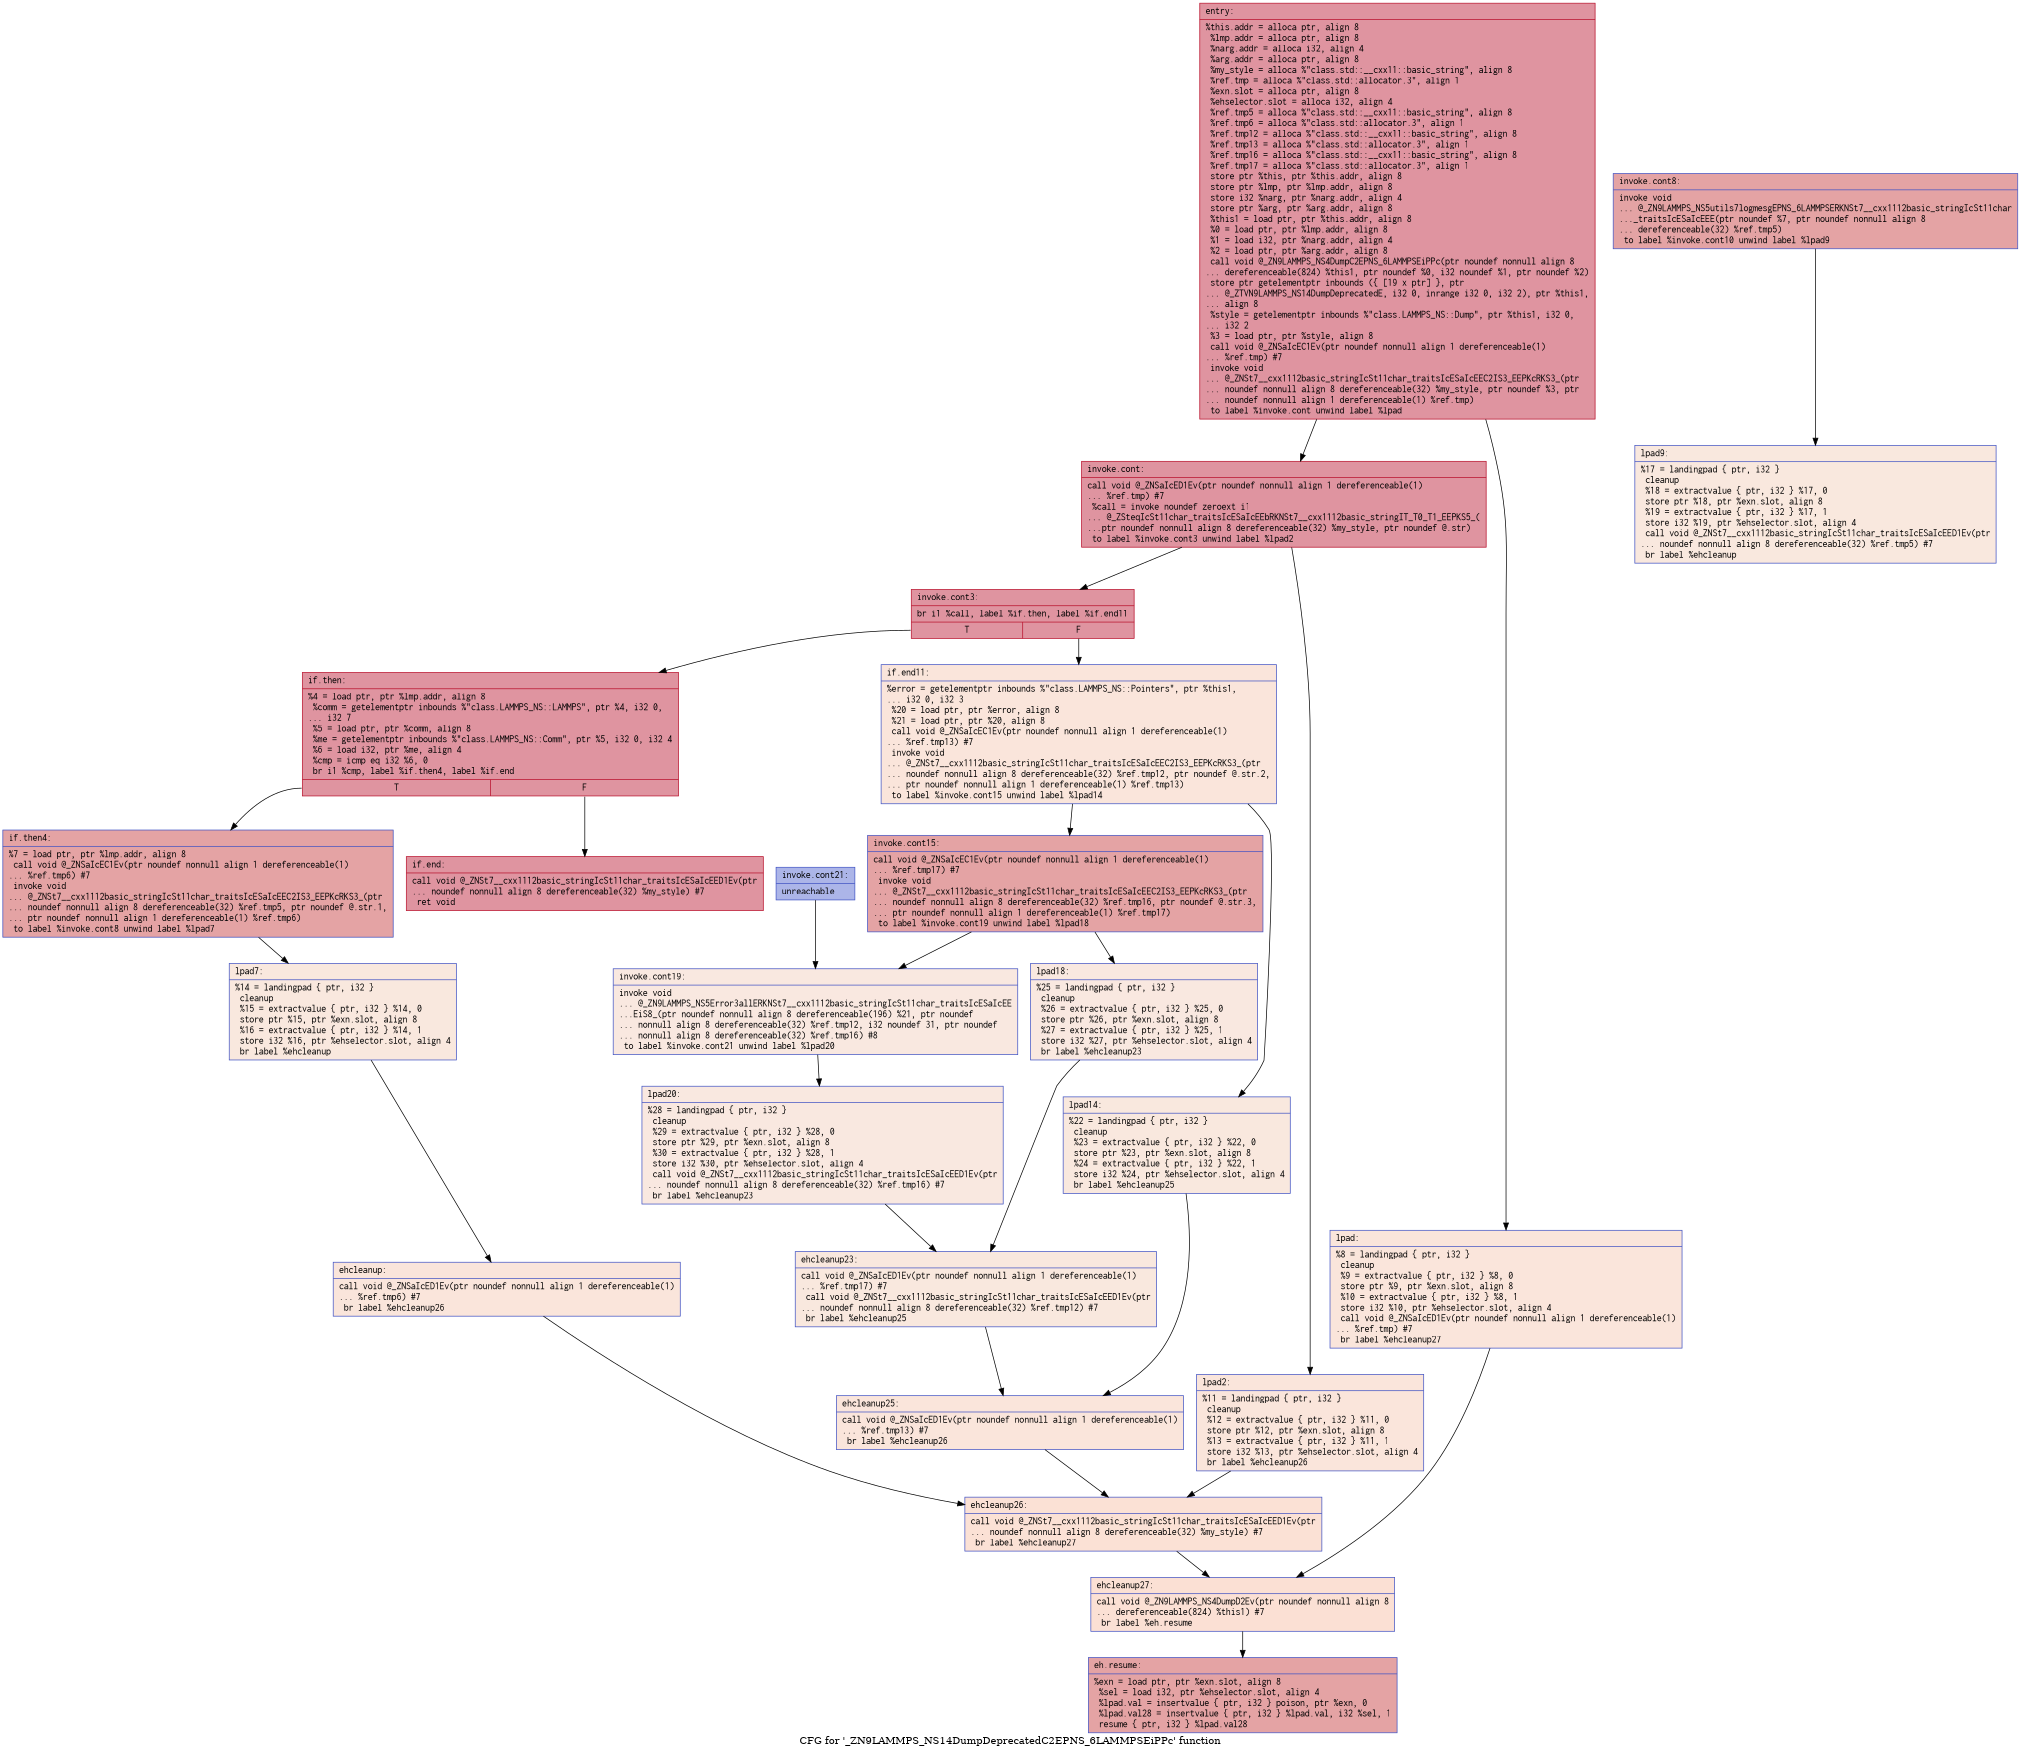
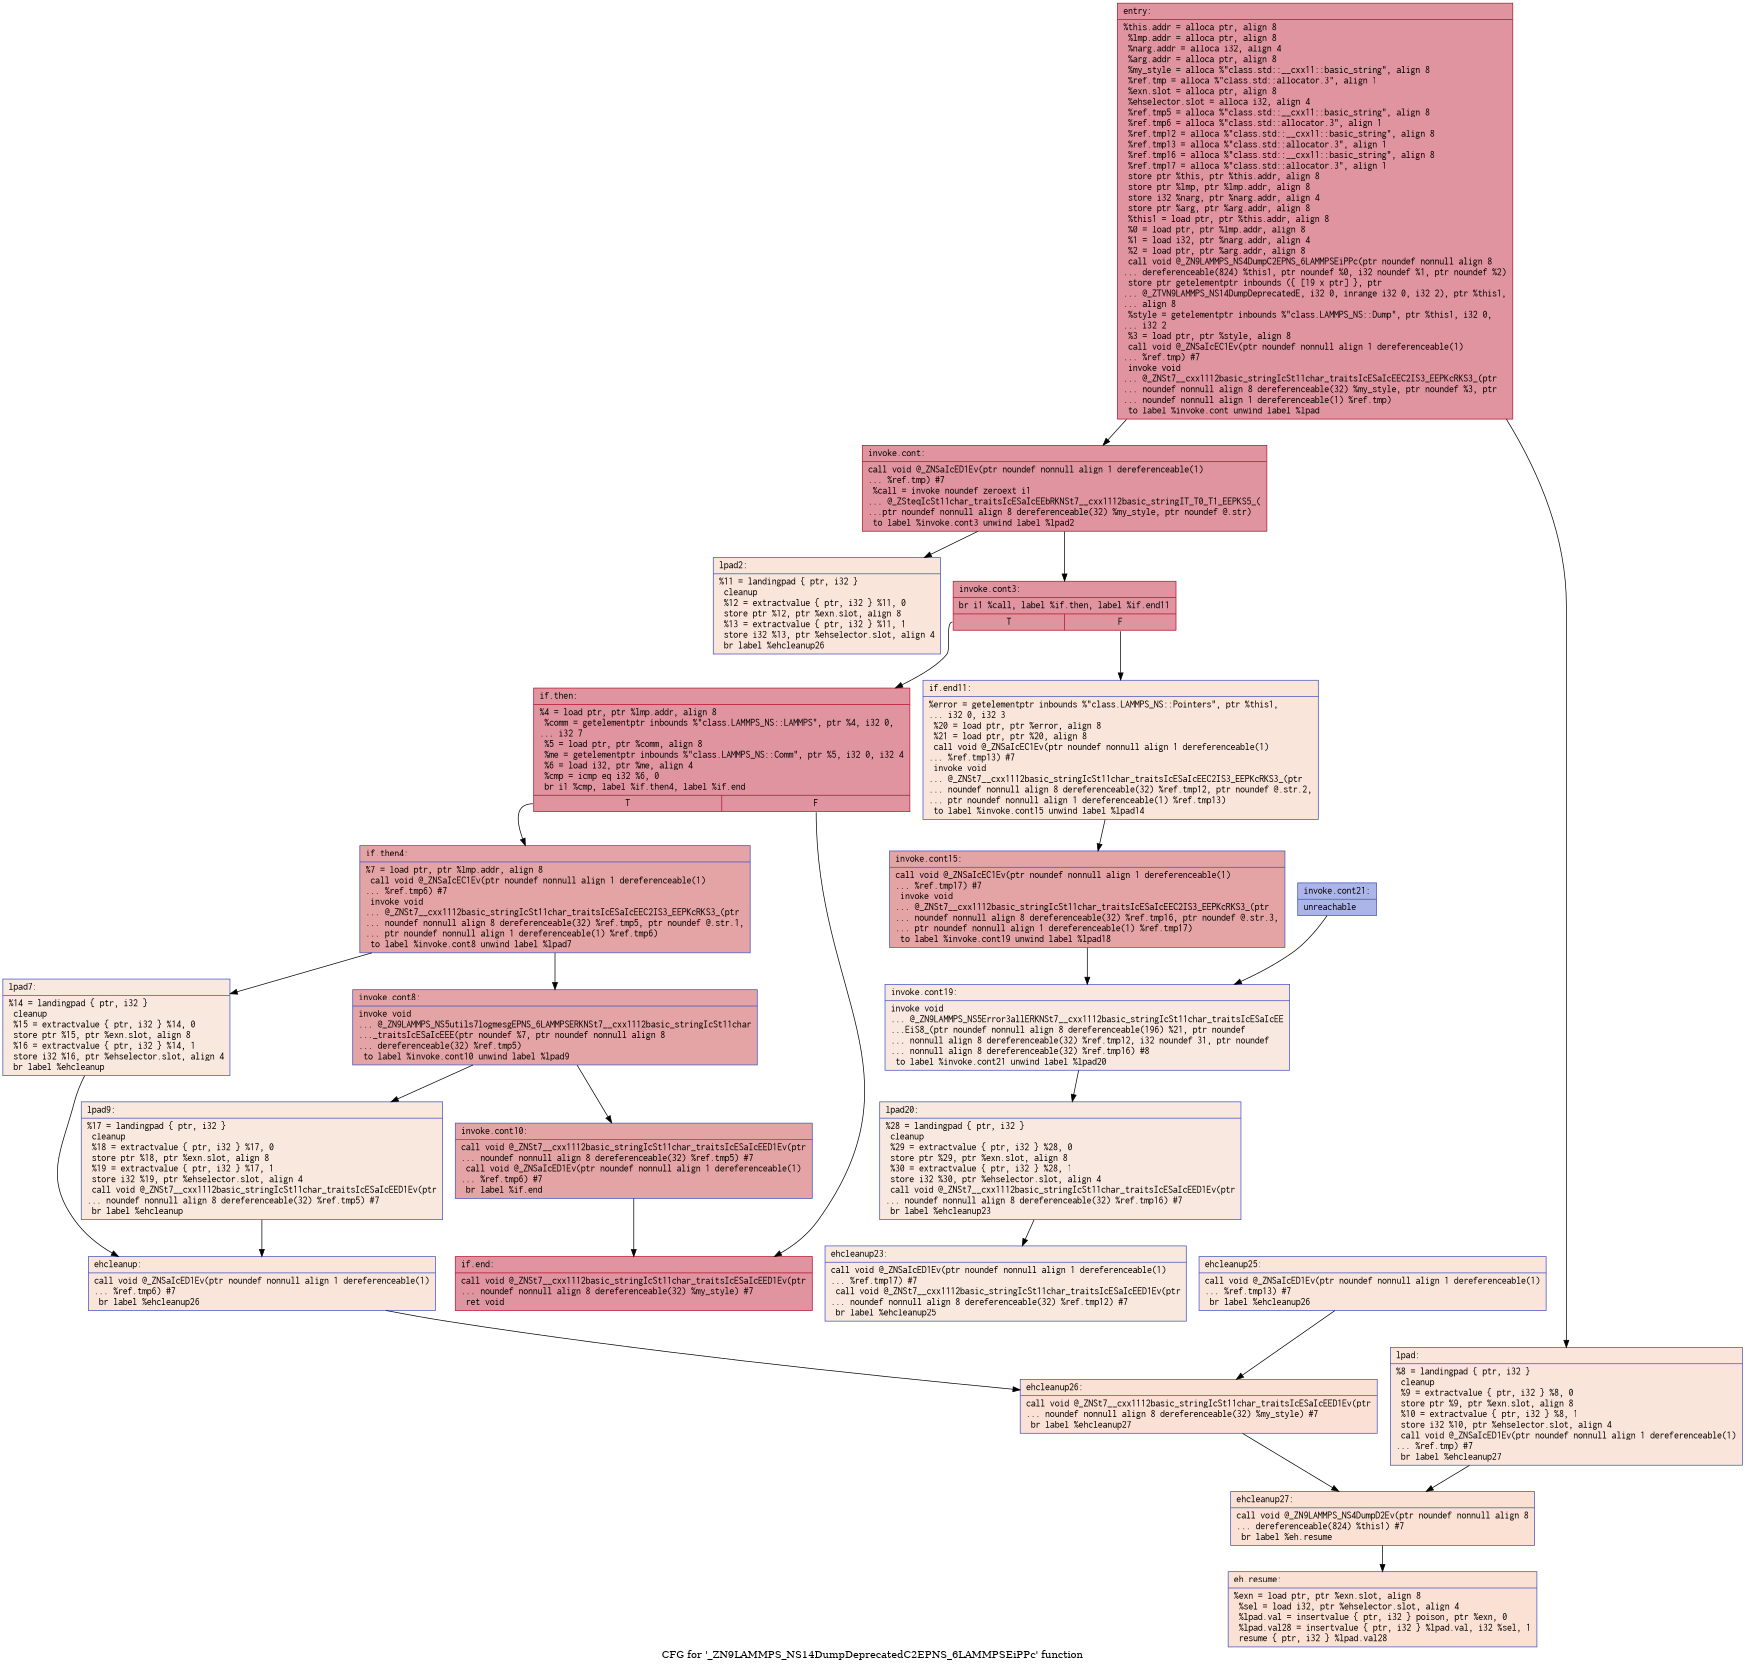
edge "if.then4:" -> "invoke.cont8:": added
node "lpad18:": removed
node "lpad14:": removed
node "invoke.cont10:": added
edge "lpad9:" -> "ehcleanup:": added
edge "ehcleanup23:" -> "ehcleanup25:": removed
edge "lpad2:" -> "ehcleanup26:": removed
node "eh.resume:": fillcolor #c32e3170 -> #f7b99e70
